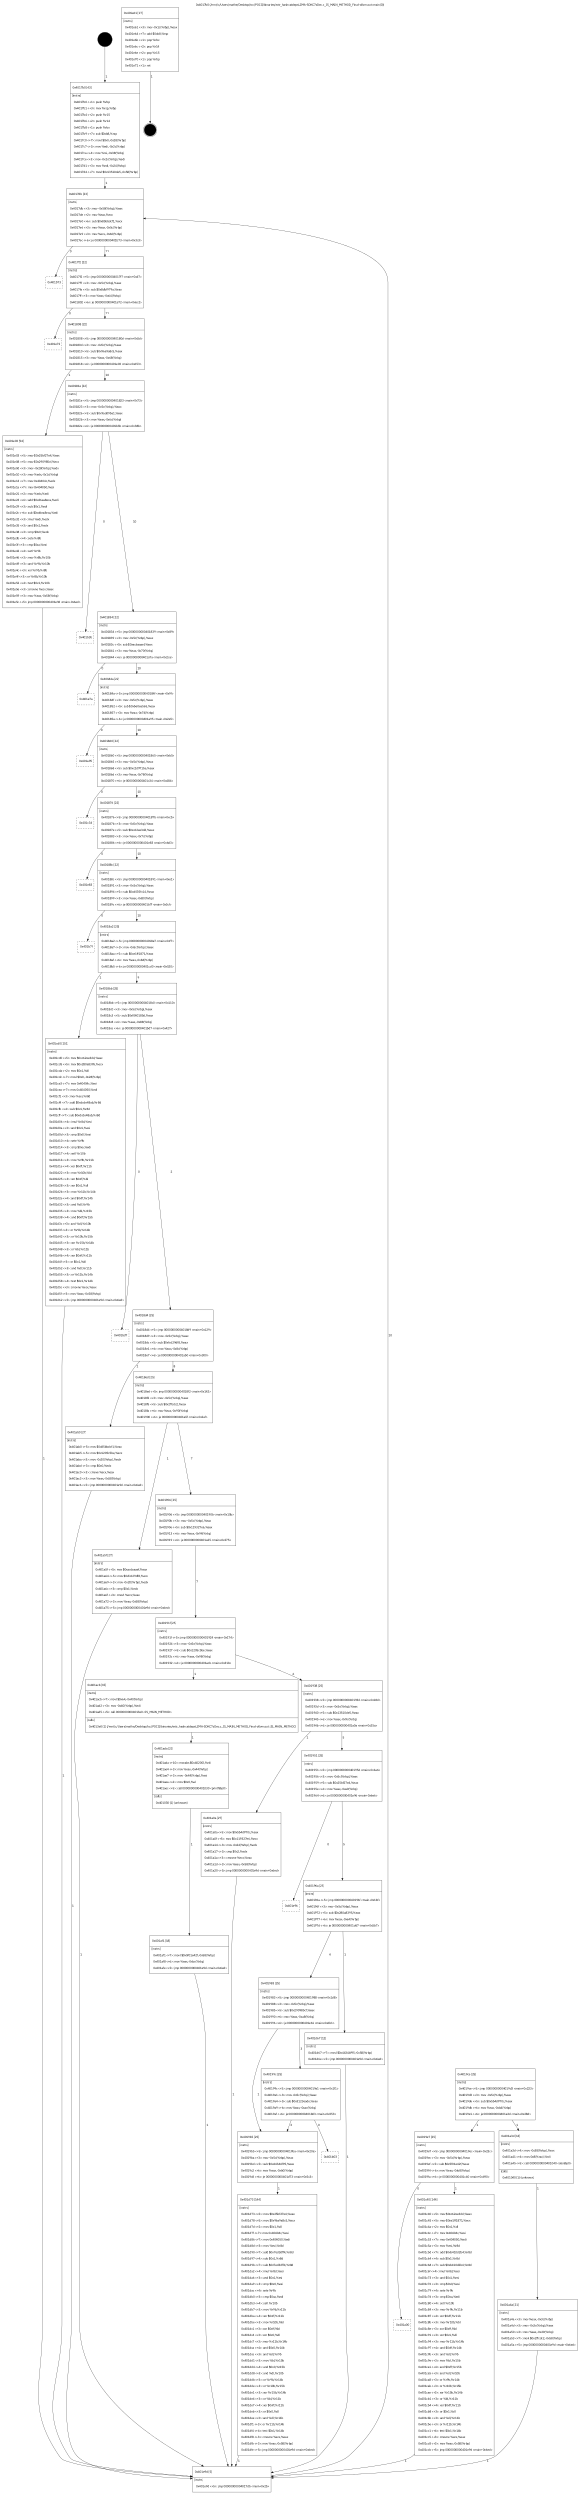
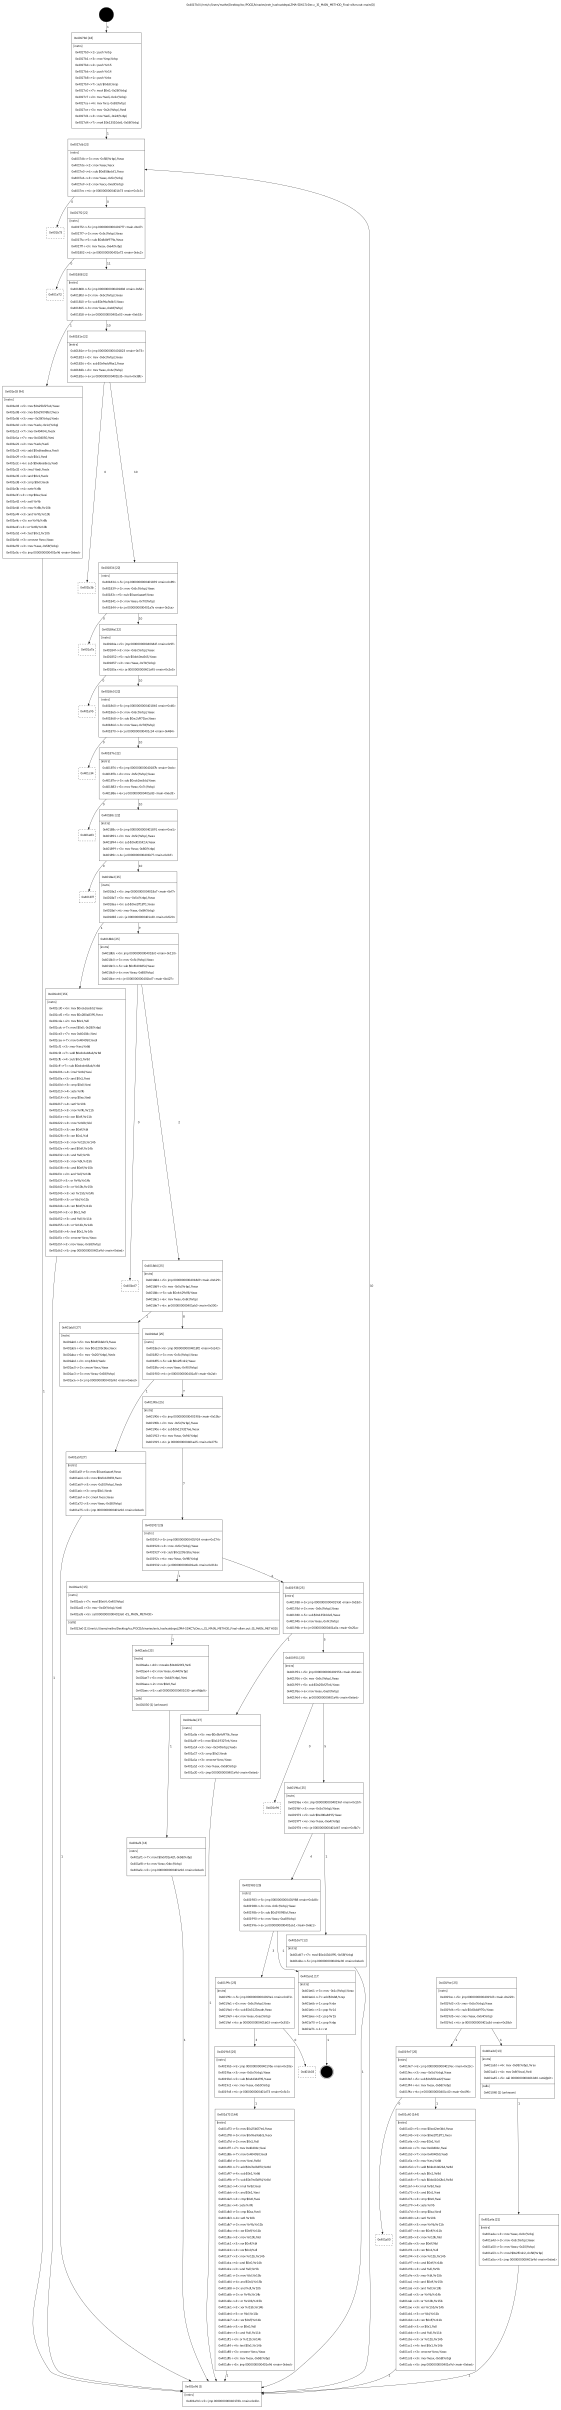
edge "0x4017db [23]" -> "0x4017f2 [22]": label " 11" -> " 0"
edge "0x401ab0 [27]" -> "0x401e9d [5]": removed, label "1"
edge "0x401983 [25]" -> "0x4019b5 [25]": now "0x401983 [25]" -> "0x401e61 [17]"
